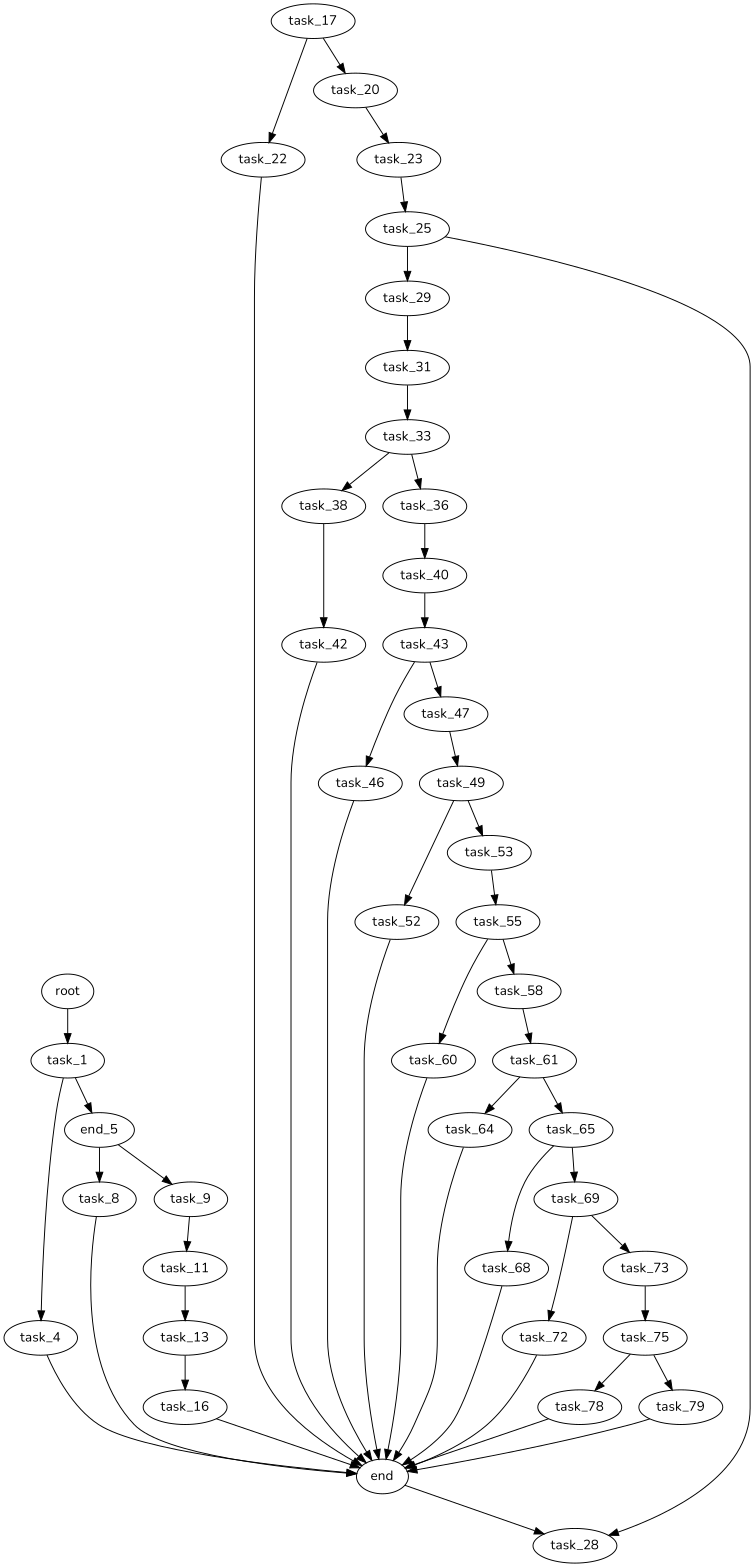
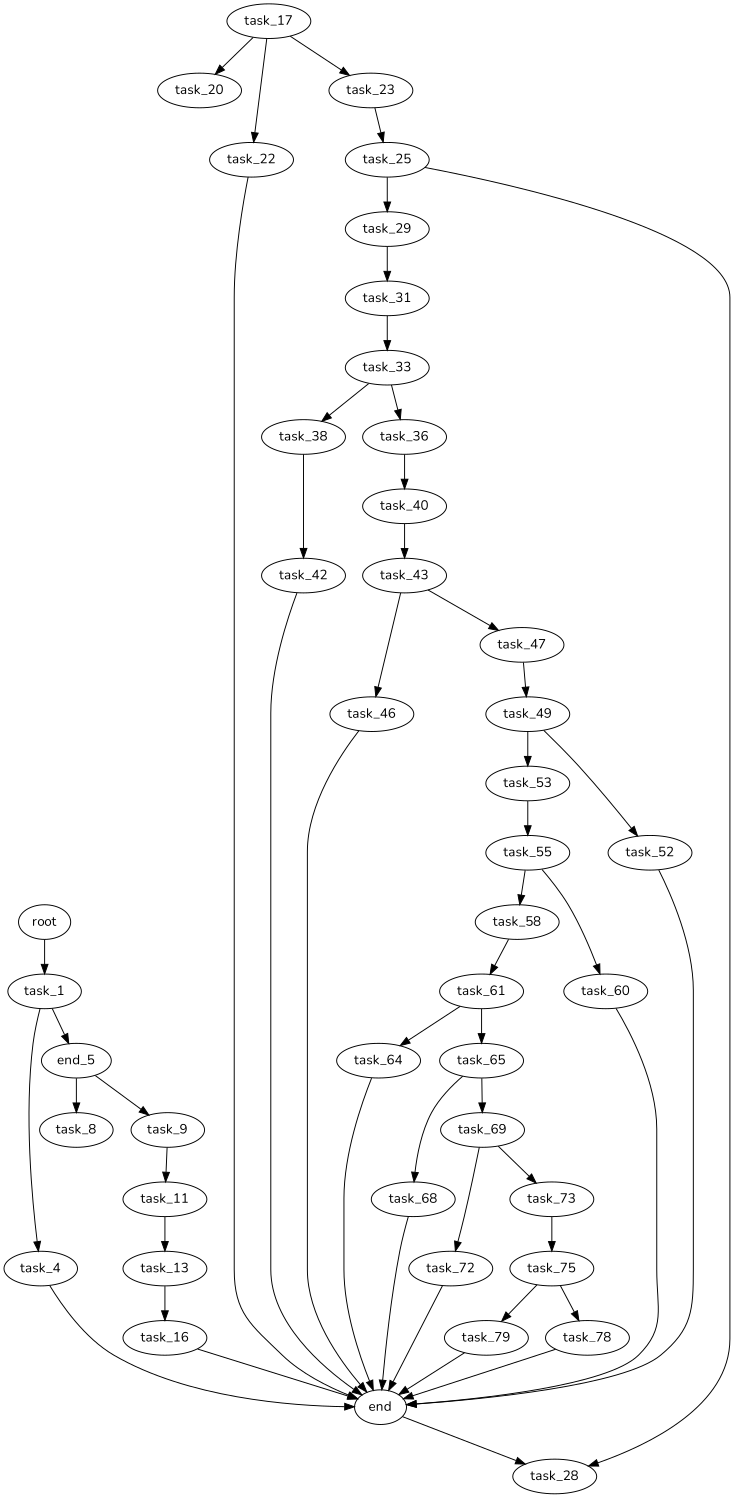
edge "task_20" -> "task_23": now "task_17" -> "task_23"
edge "task_8" -> "end": removed
